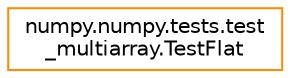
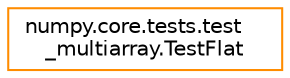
node "numpy.numpy.tests.test _multiarray.TestFlat": label "numpy.numpy.tests.test _multiarray.TestFlat" -> "numpy.core.tests.test _multiarray.TestFlat"
